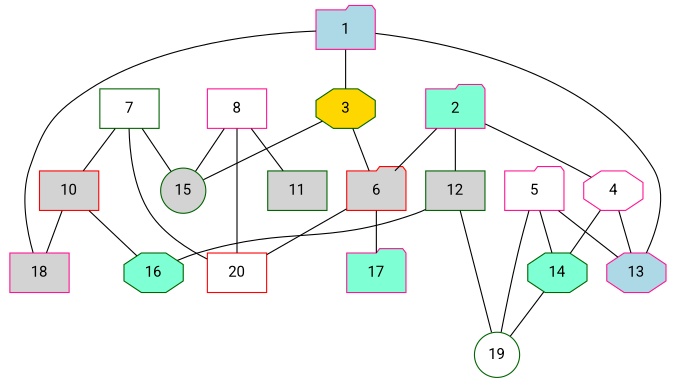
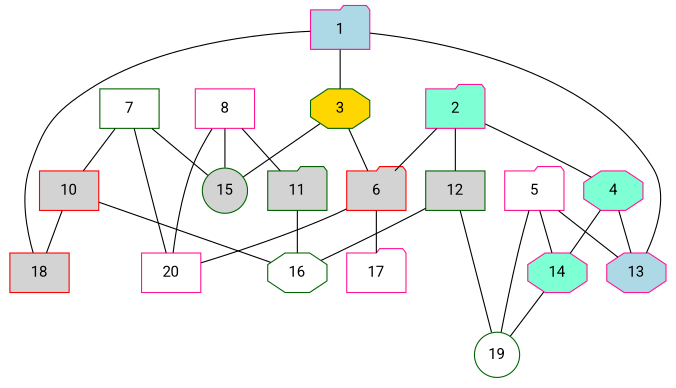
node "11": shape box -> folder
node "4": fillcolor white -> aquamarine
edge "11" -- "16": added
node "18": color deeppink -> red
node "16": fillcolor aquamarine -> white
node "20": color red -> deeppink
node "17": fillcolor aquamarine -> white
node "14": color darkgreen -> deeppink
